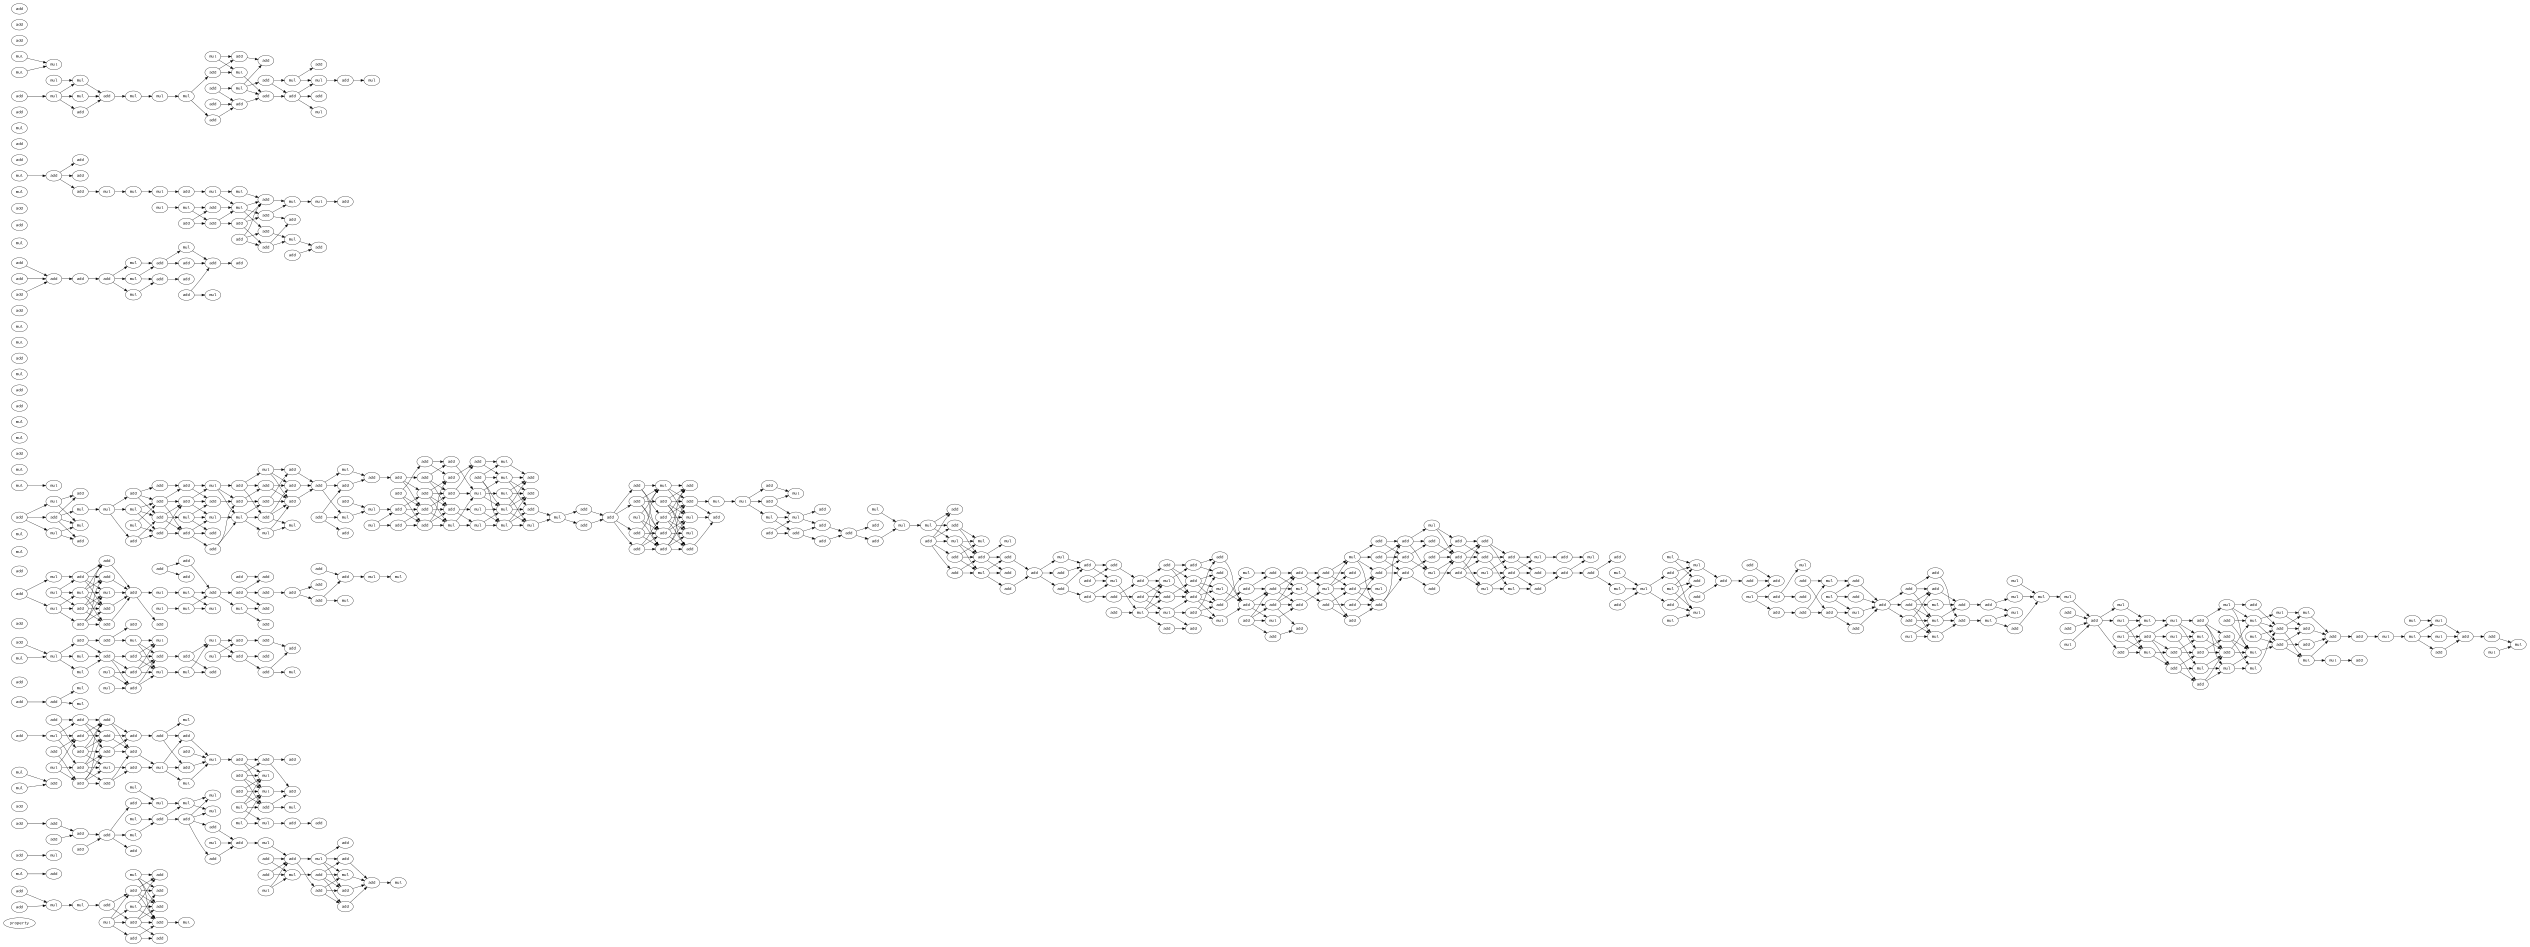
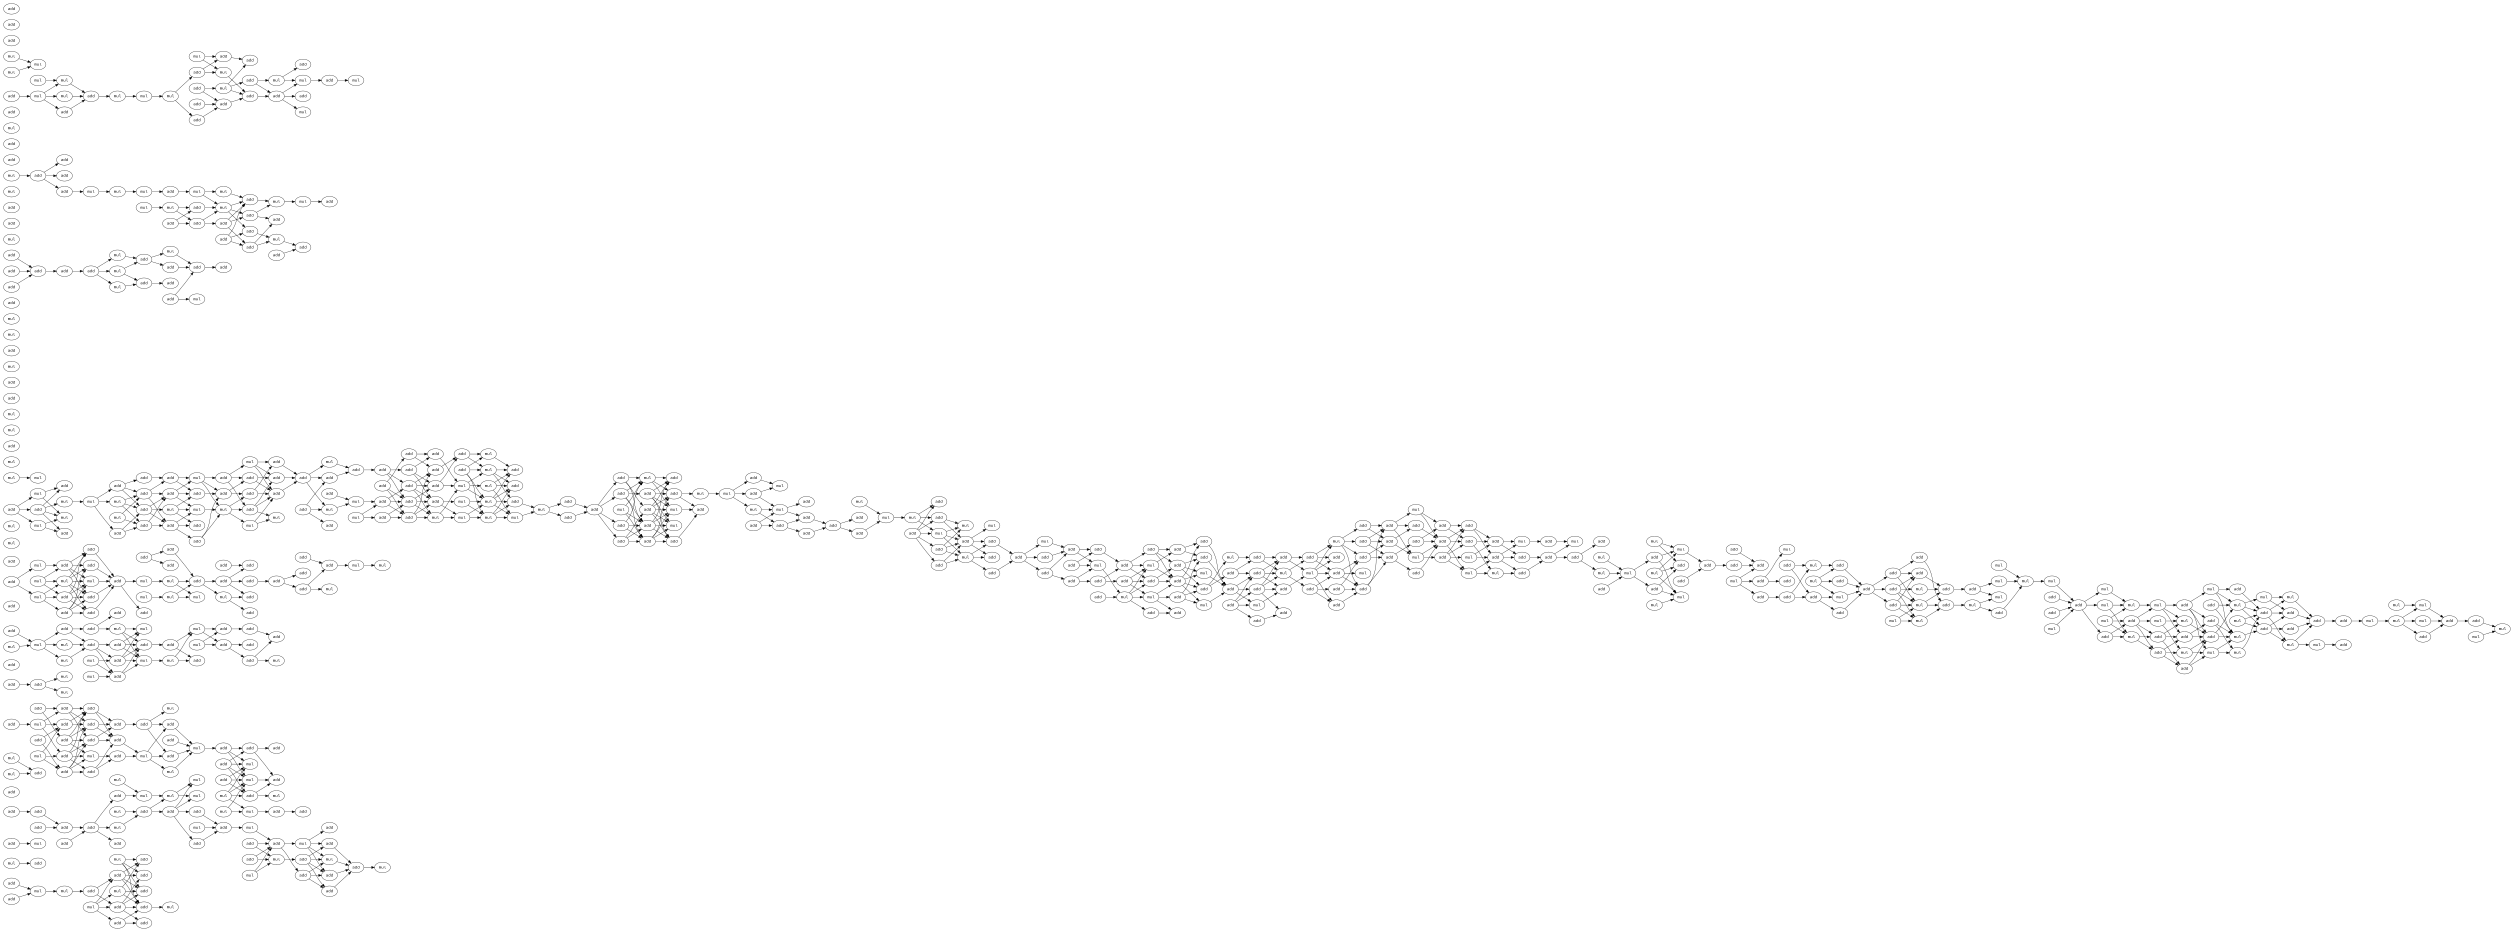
node "property": removed
